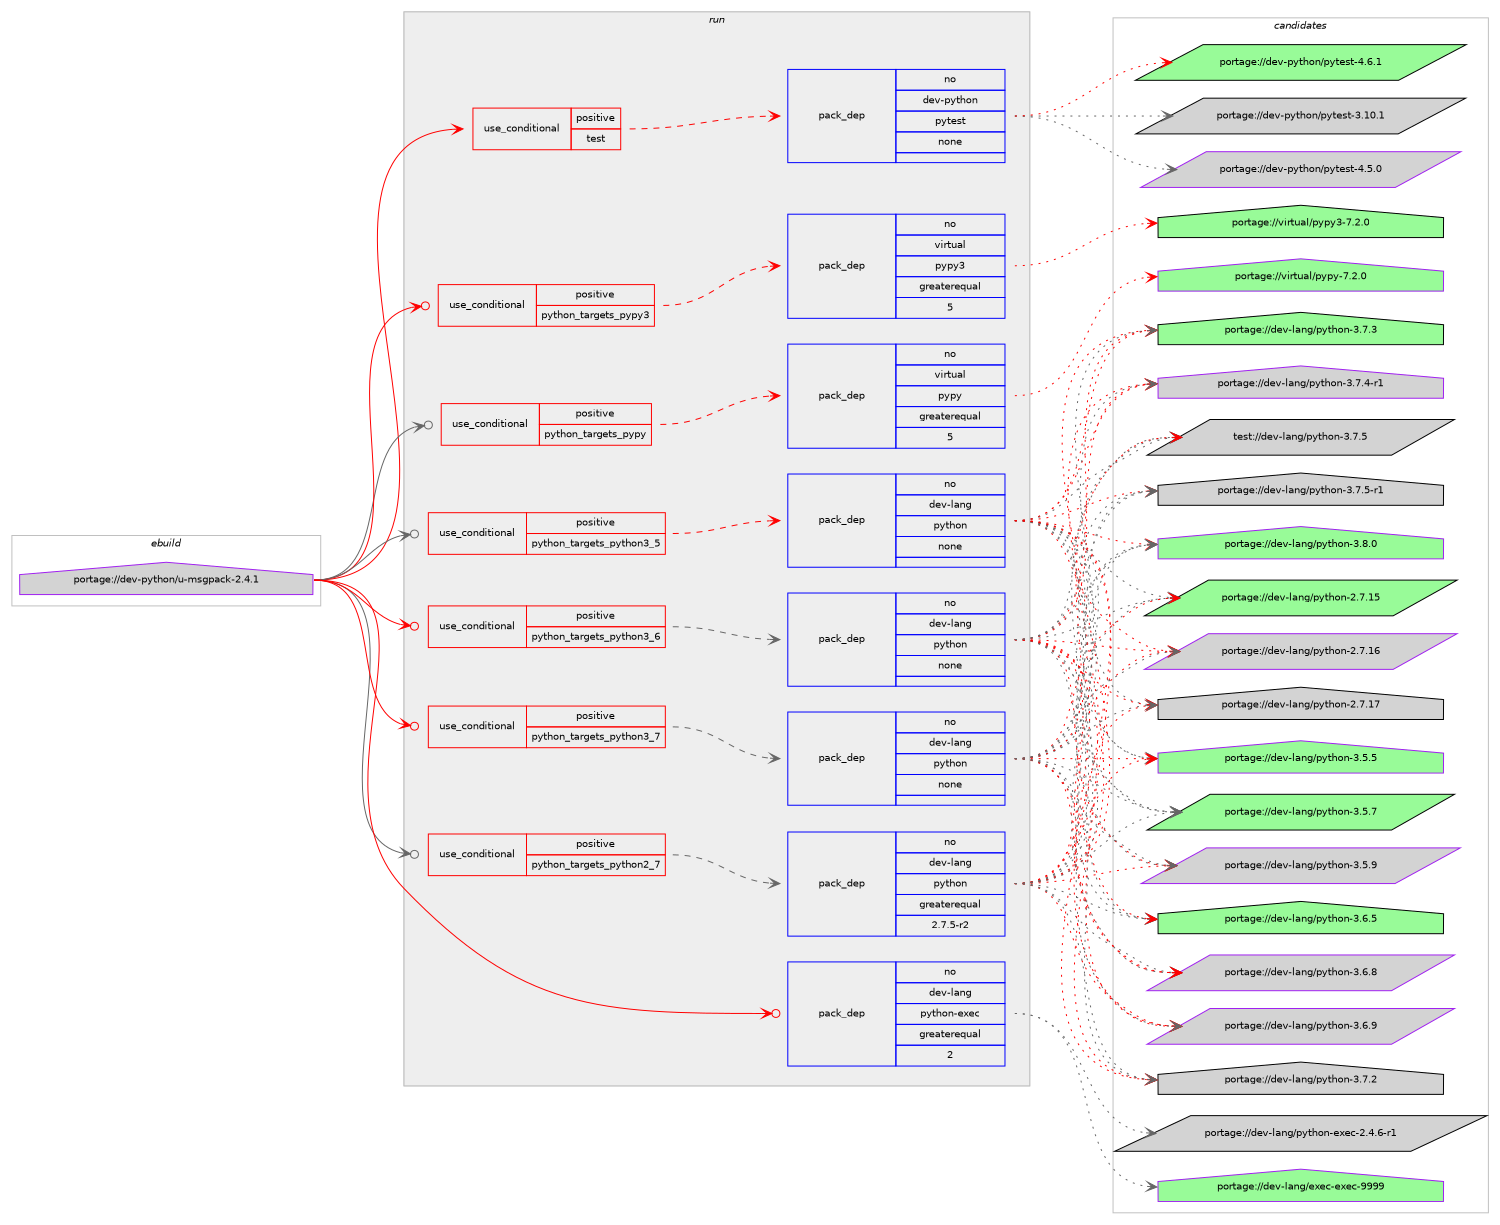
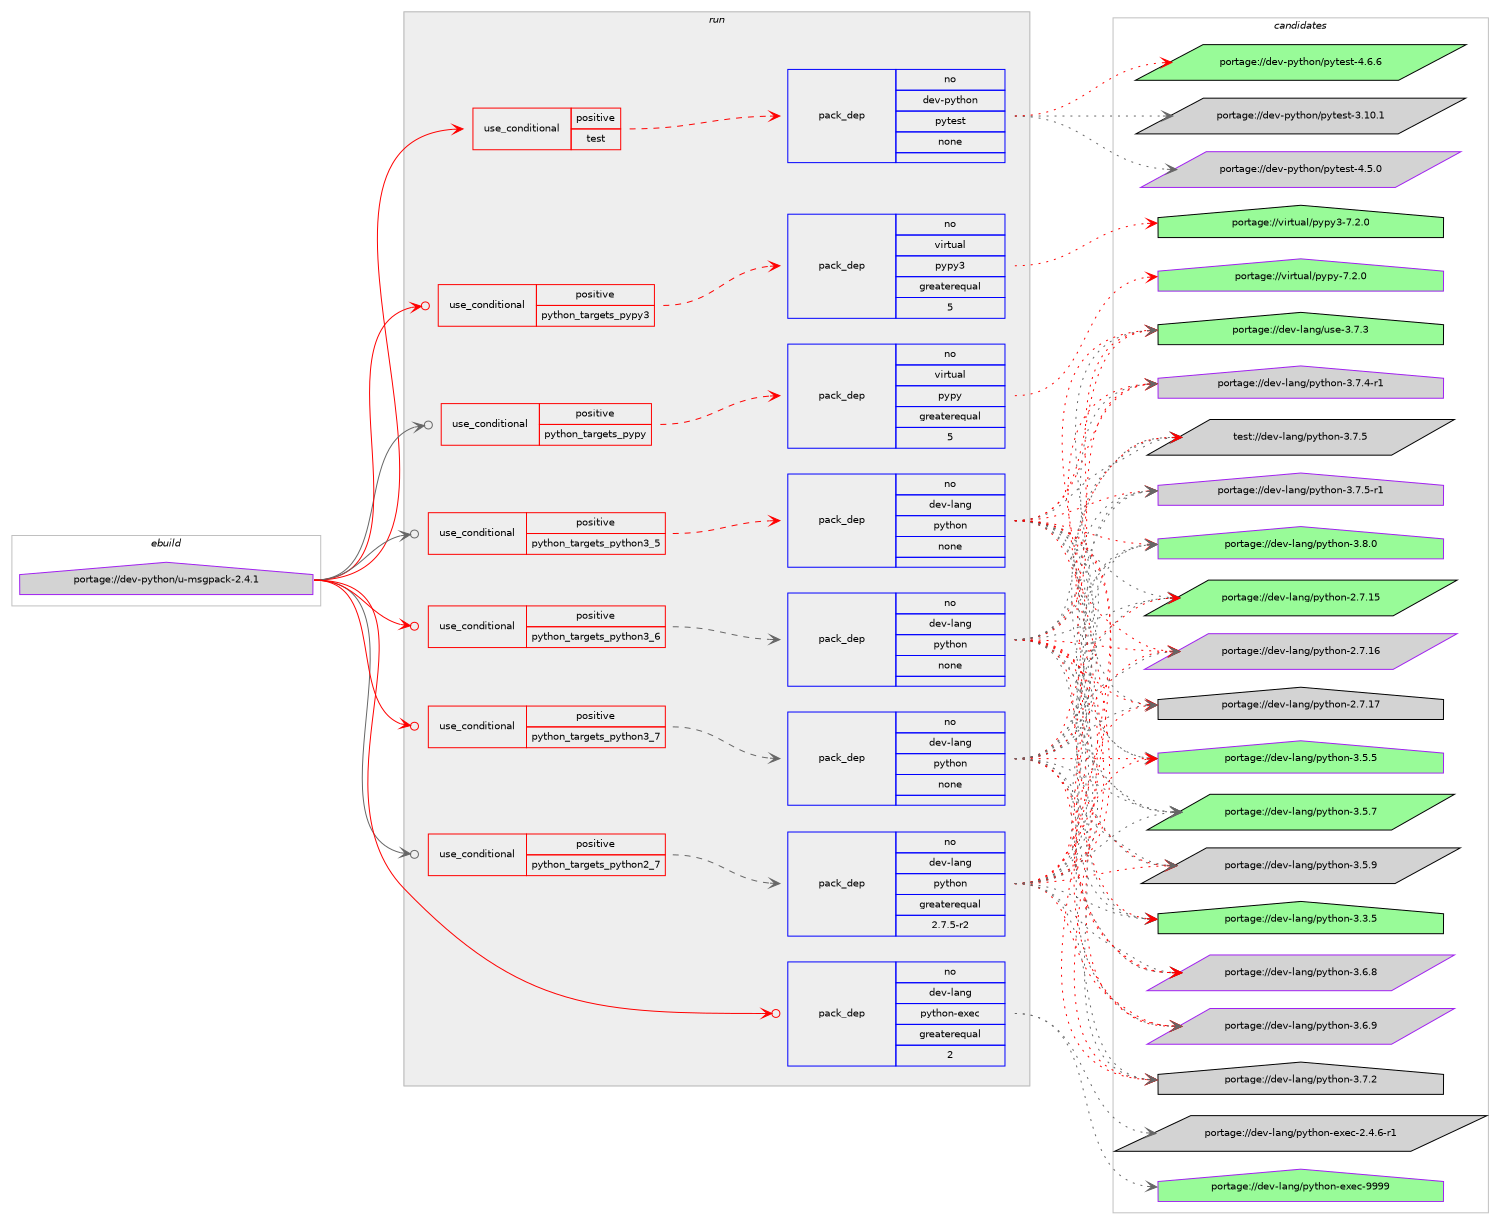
node "portage://dev-python/pytest-4.6.1": label "portage://dev-python/pytest-4.6.1" -> "portage://dev-python/pytest-4.6.6"
node "portage://dev-lang/python-3.7.3": label "portage://dev-lang/python-3.7.3" -> "portage://dev-lang/use-3.7.3"
node "portage://dev-lang/python-3.7.5-r1": color black -> purple
node "portage://dev-lang/python-3.5.9": color purple -> black
node "portage://dev-lang/python-3.6.5": label "portage://dev-lang/python-3.6.5" -> "portage://dev-lang/python-3.3.5"
node "portage://dev-lang/exec-exec-9999": label "portage://dev-lang/exec-exec-9999" -> "portage://dev-lang/python-exec-9999"
